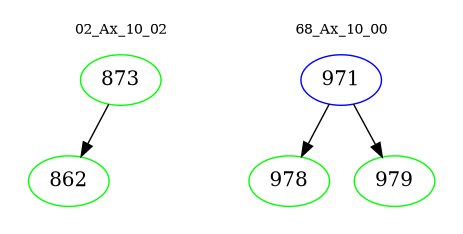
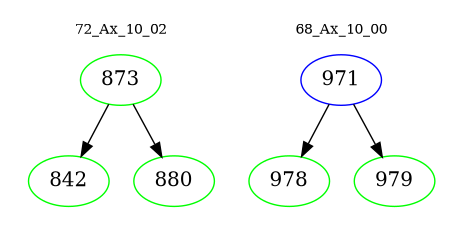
cluster "02_Ax_10_02": label "02_Ax_10_02" -> "72_Ax_10_02"
node "862": label "862" -> "842"
node "880": added
